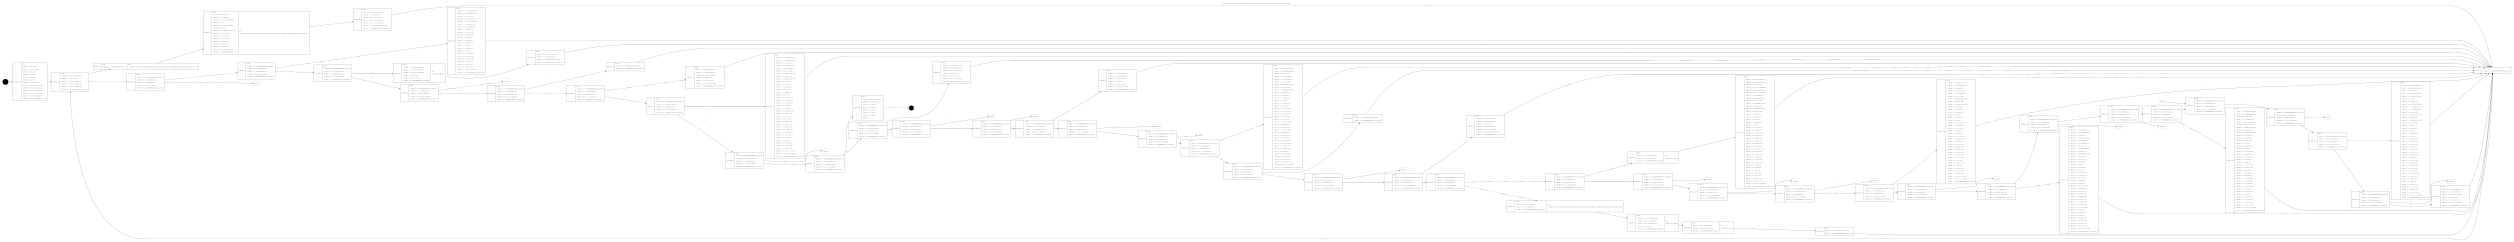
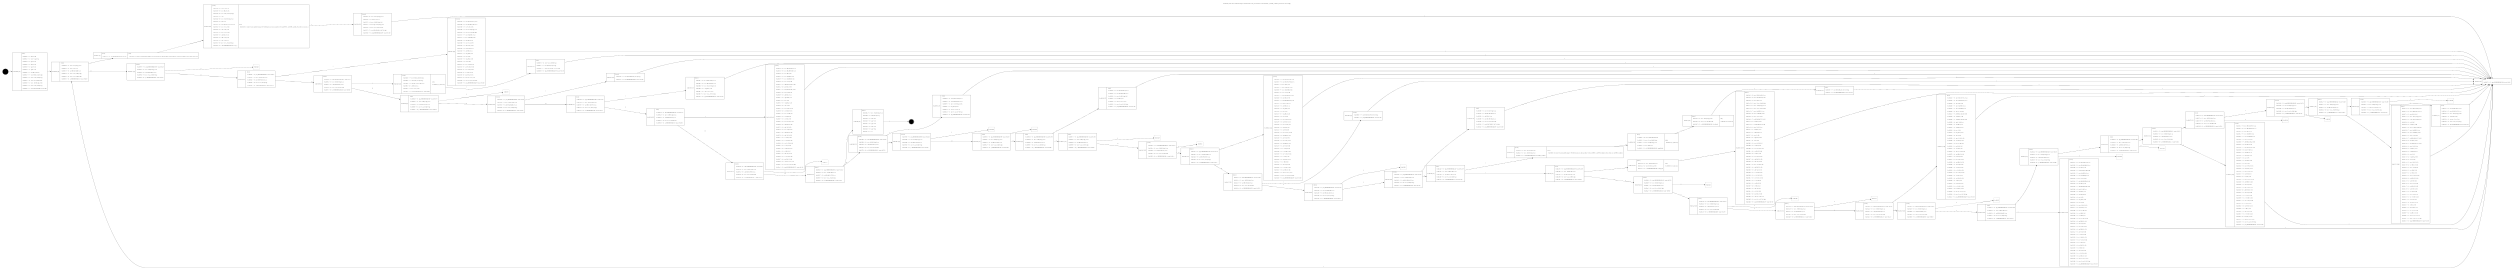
edge "0x40201d" -> "0x401b75 [25]": reversed
